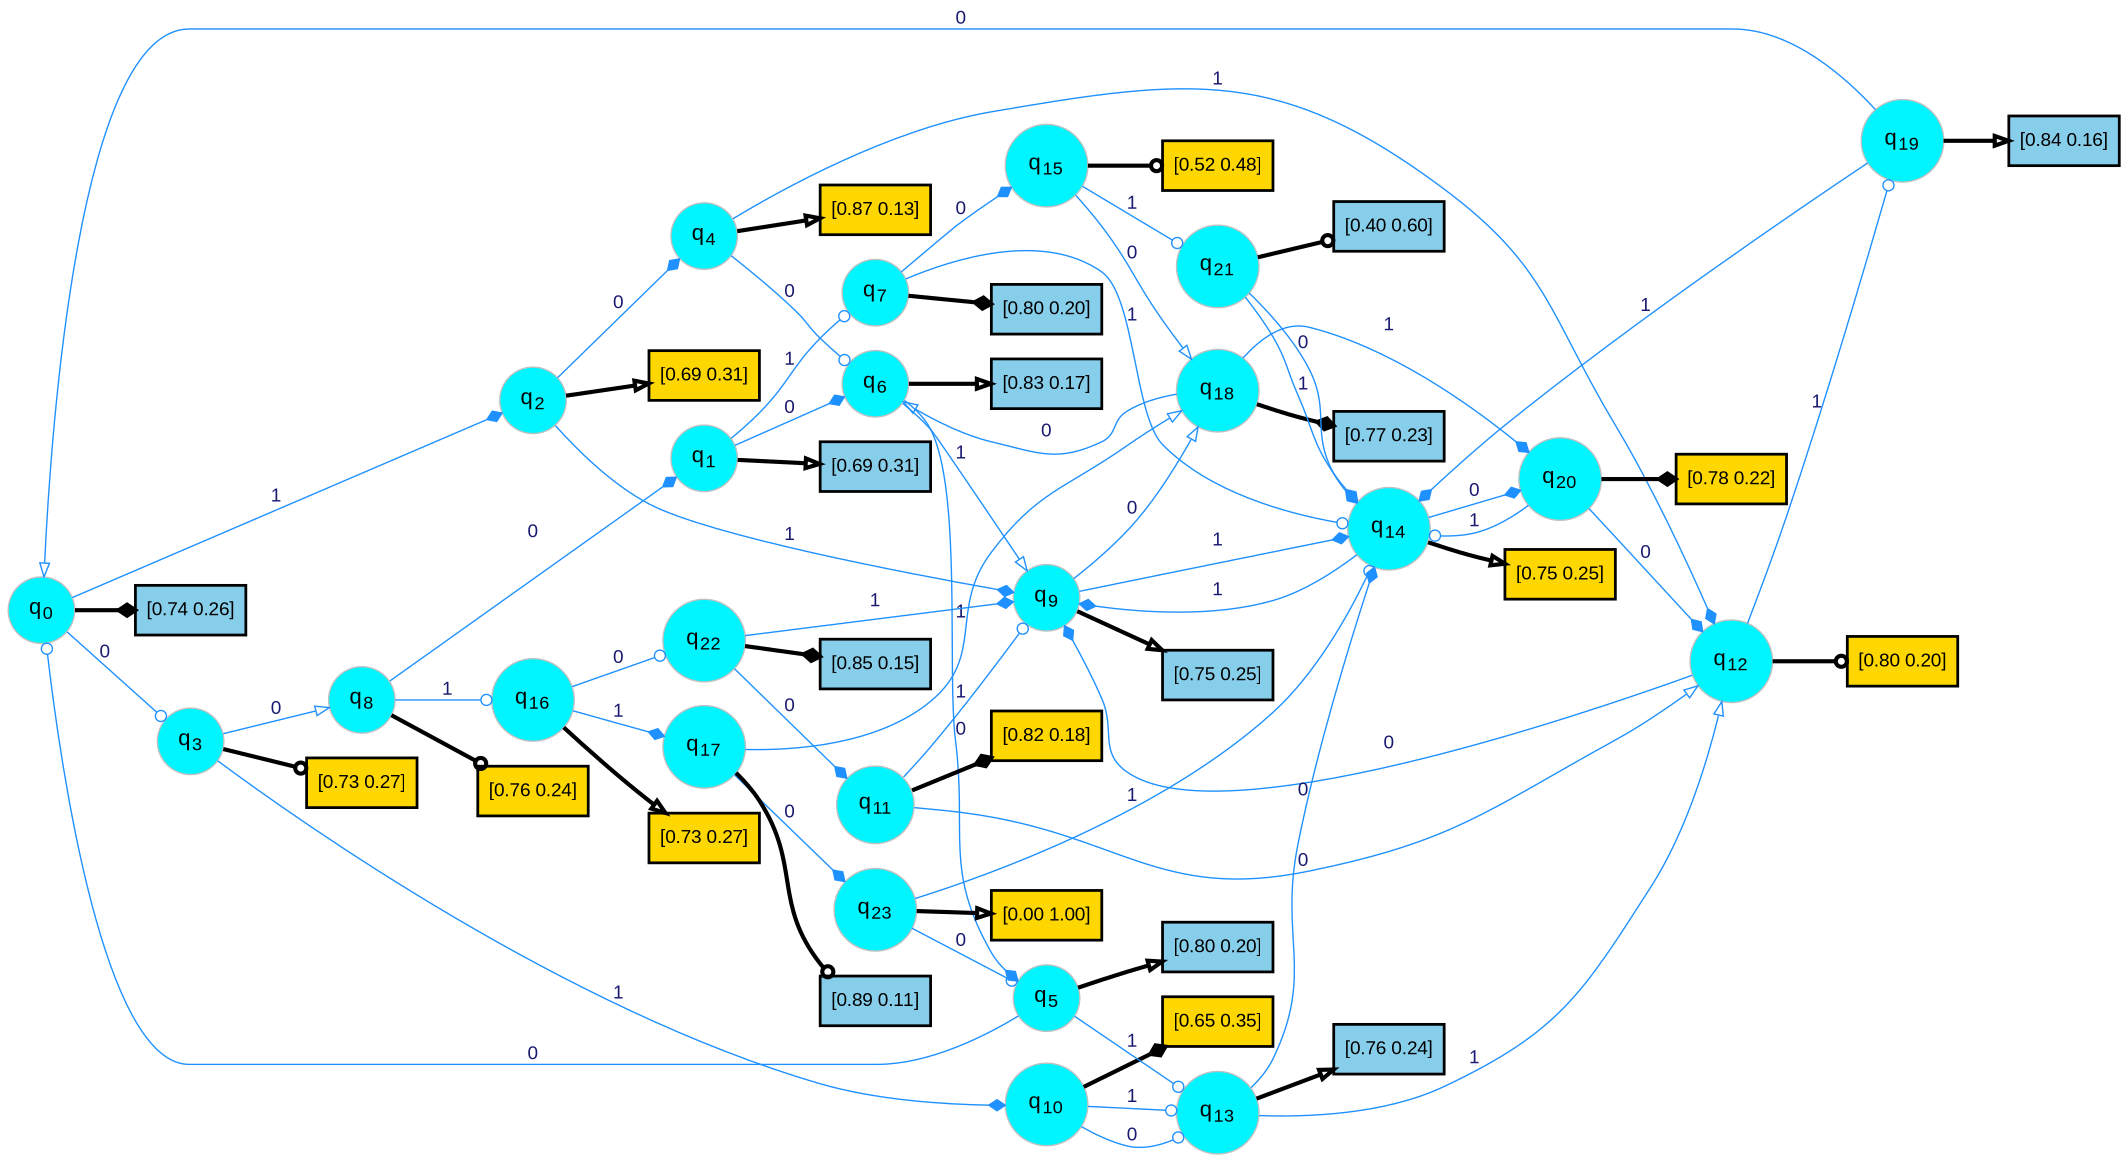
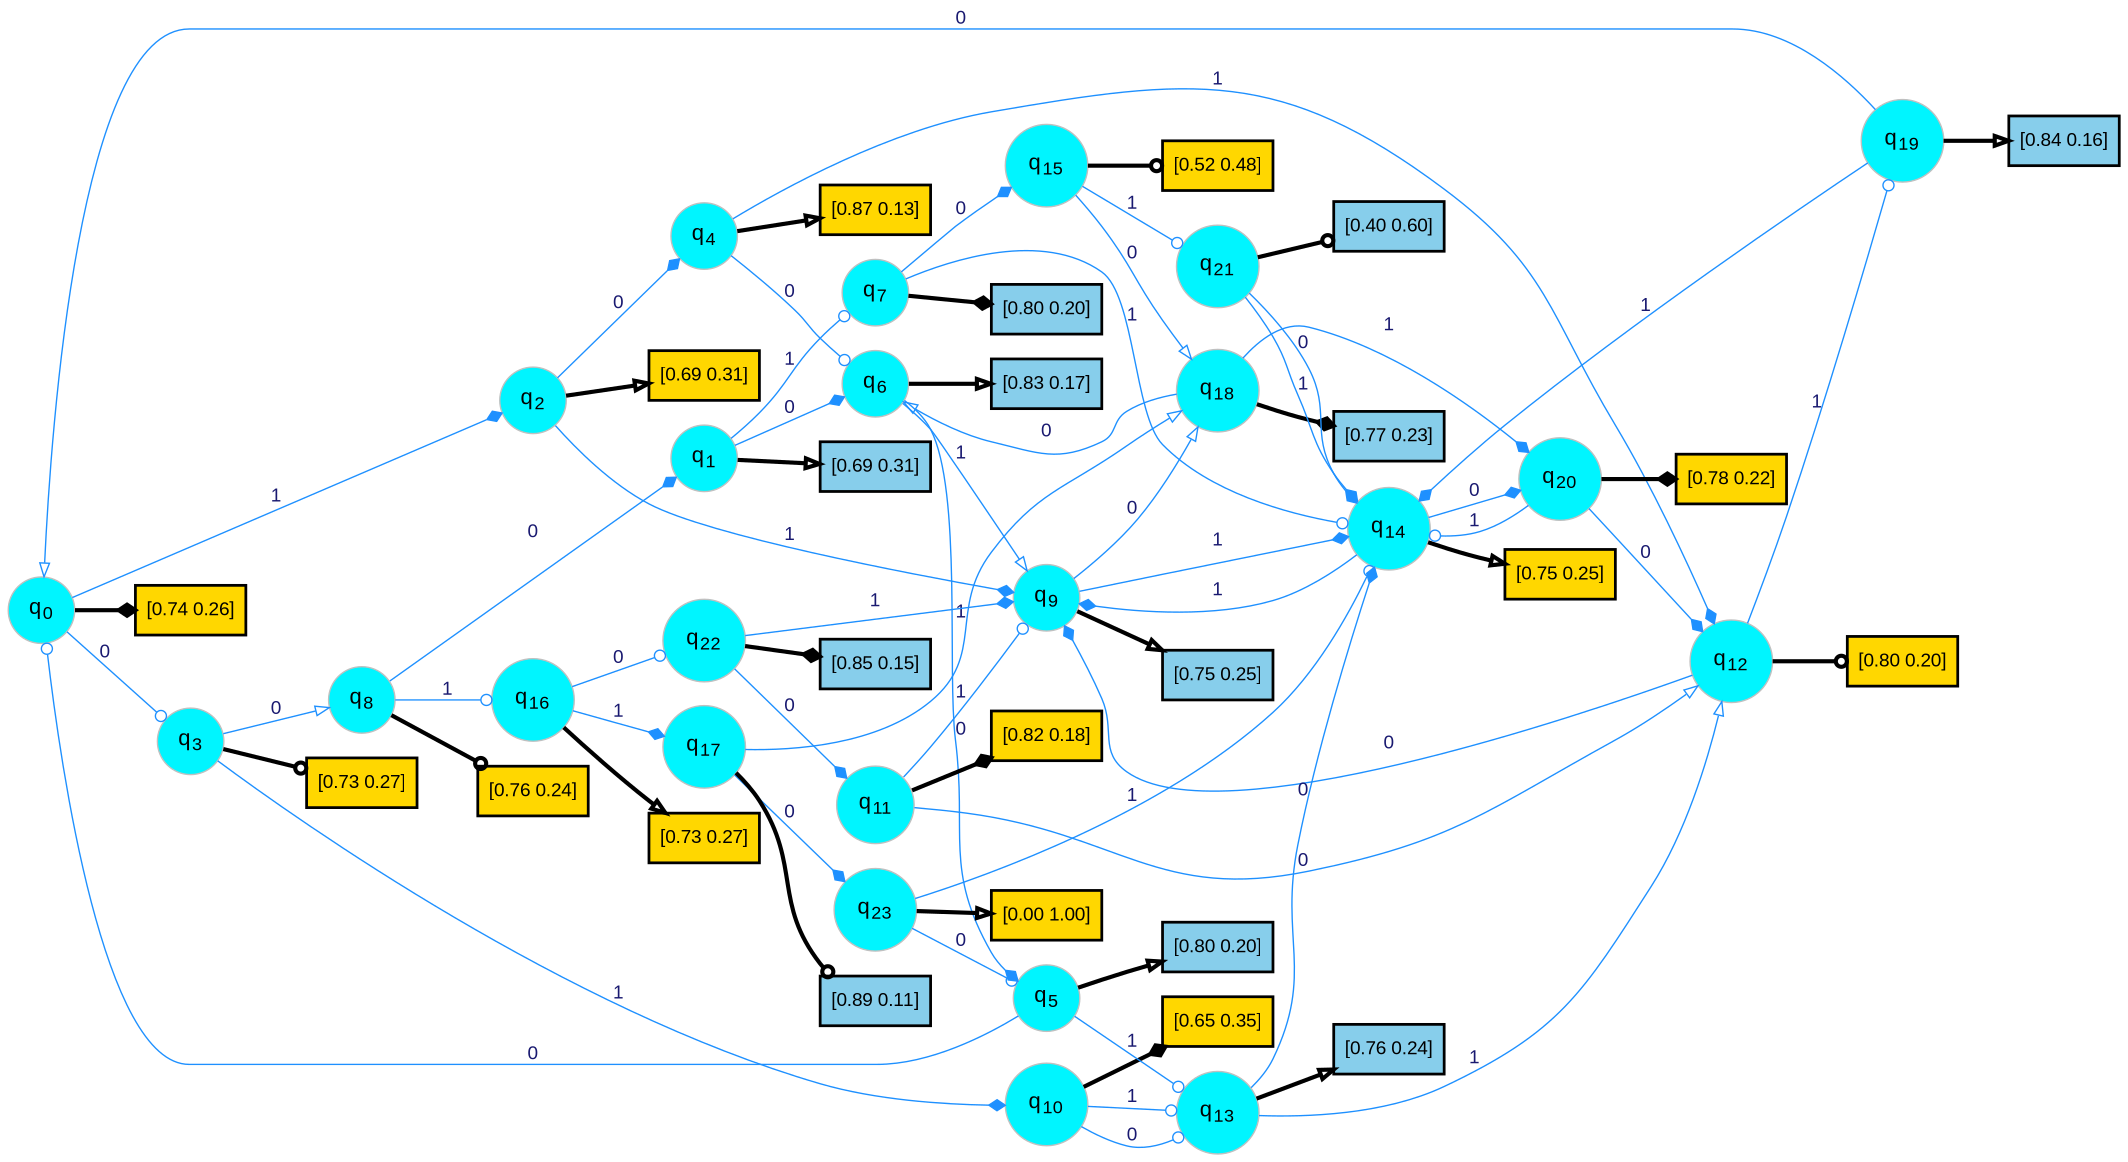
node "[0.74 0.26]": fillcolor skyblue -> gold
